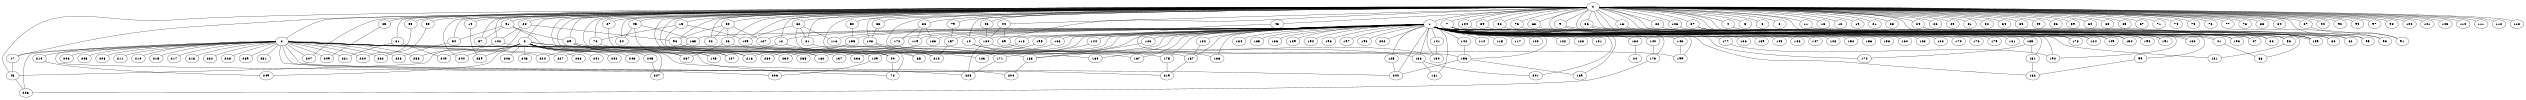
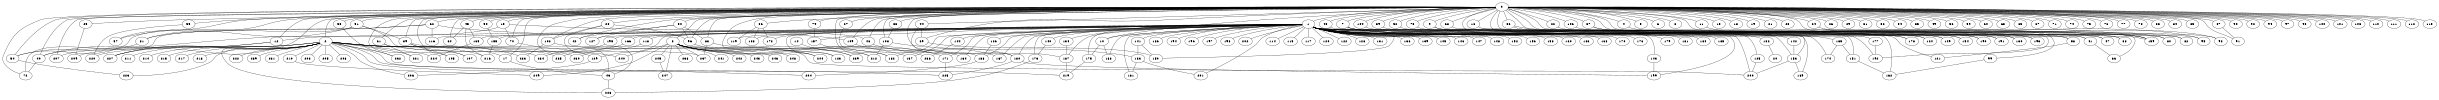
edge "0" -- "14": now "0" -- "227"
edge "15" -- "109": now "15" -- "46"
node "189": removed
edge "1" -- "133": now "141" -- "133"
edge "81" -- "85": now "81" -- "54"
node "228": removed
